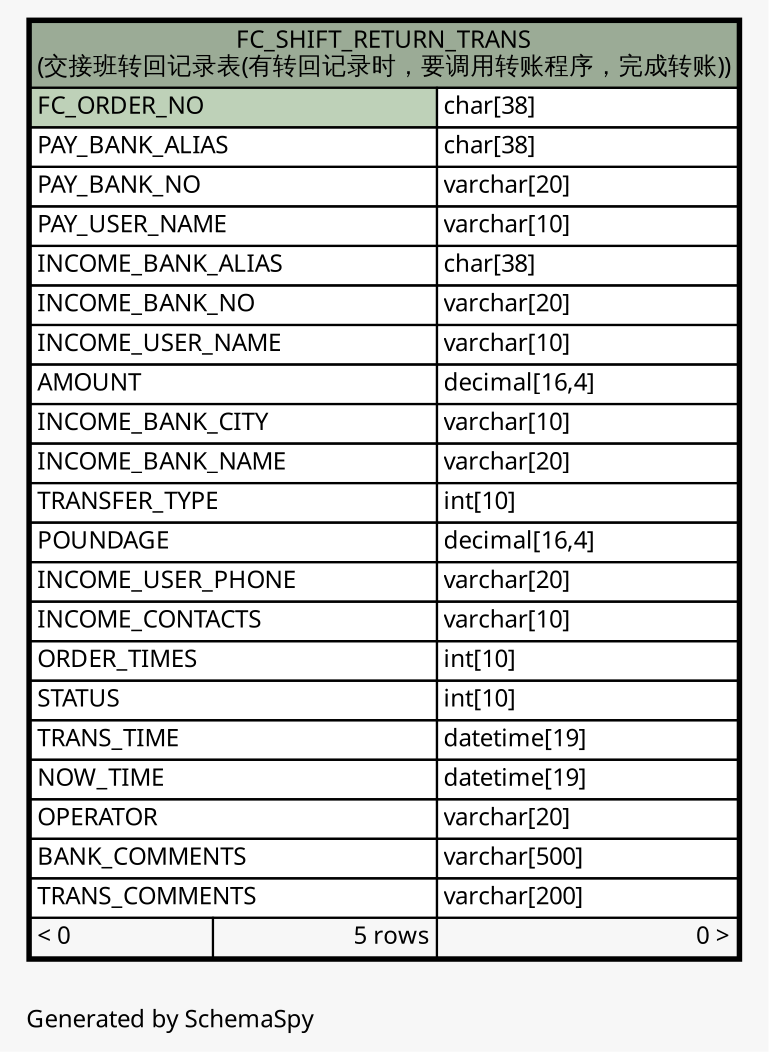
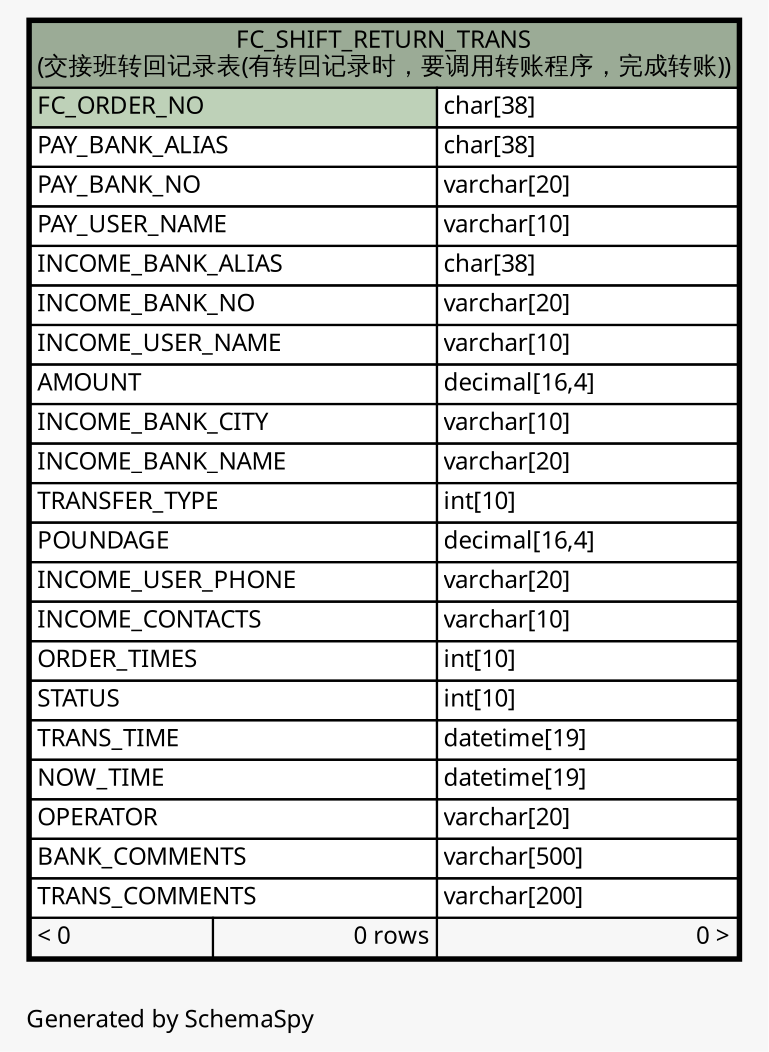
node "FC_SHIFT_RETURN_TRANS": text "5 rows" -> "0 rows"
